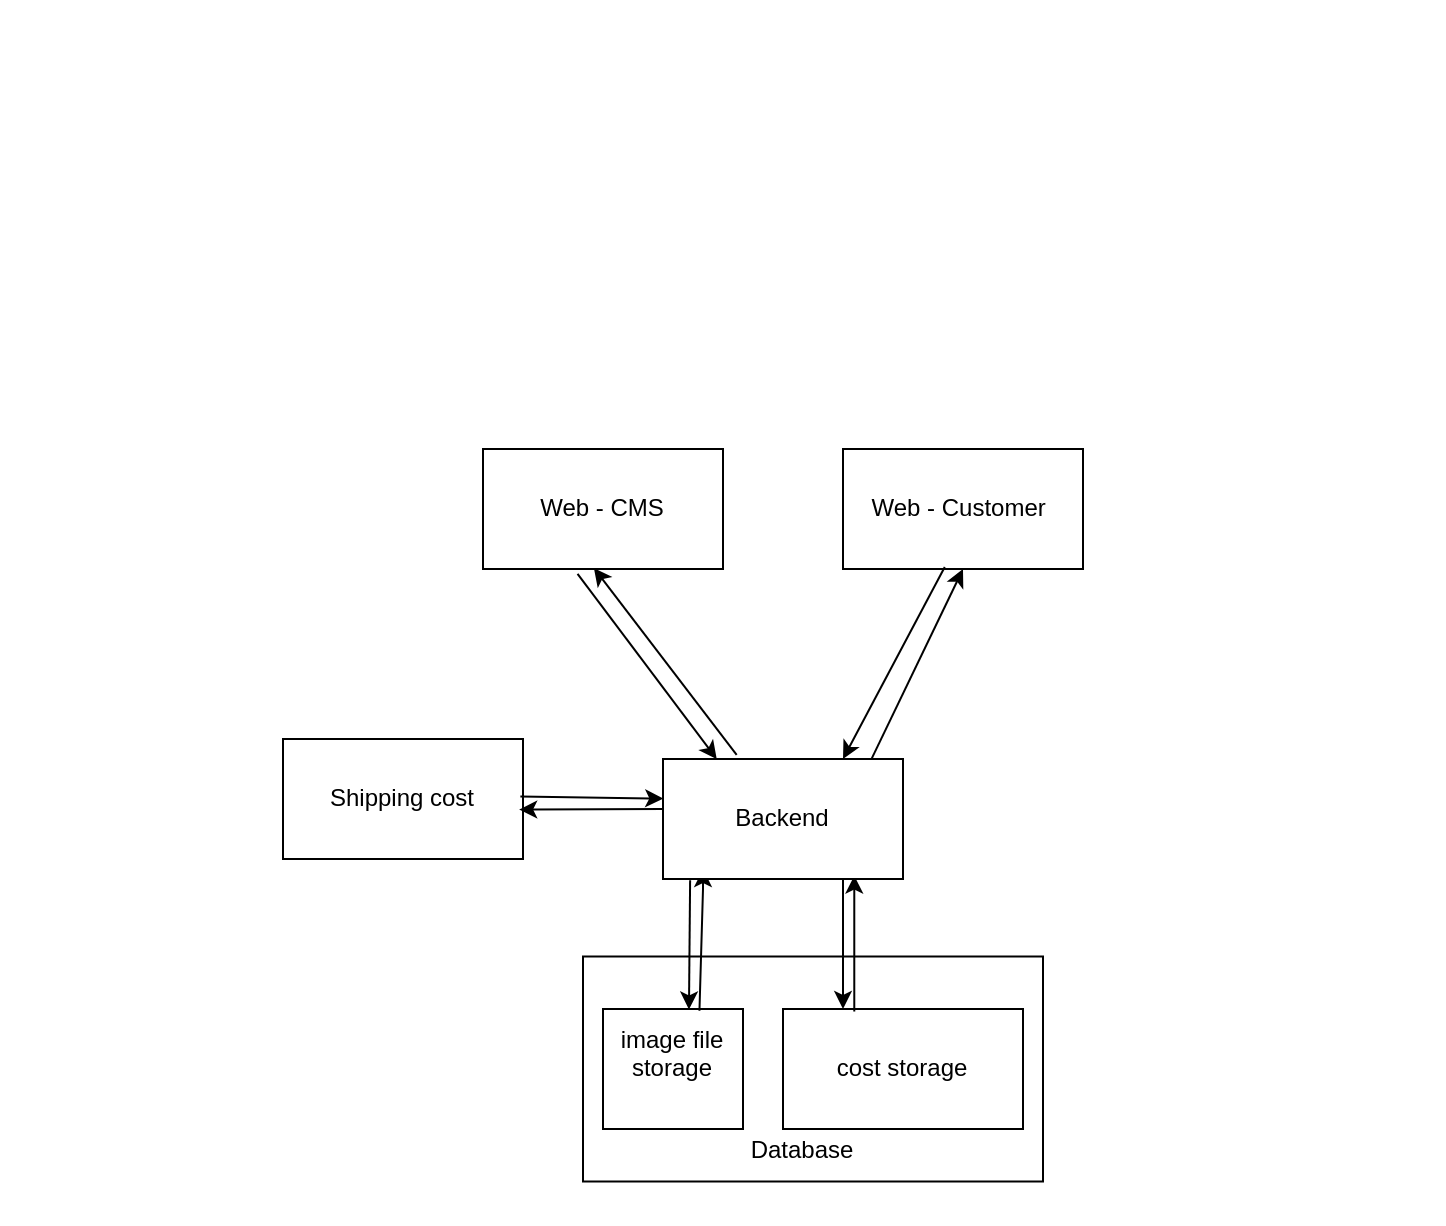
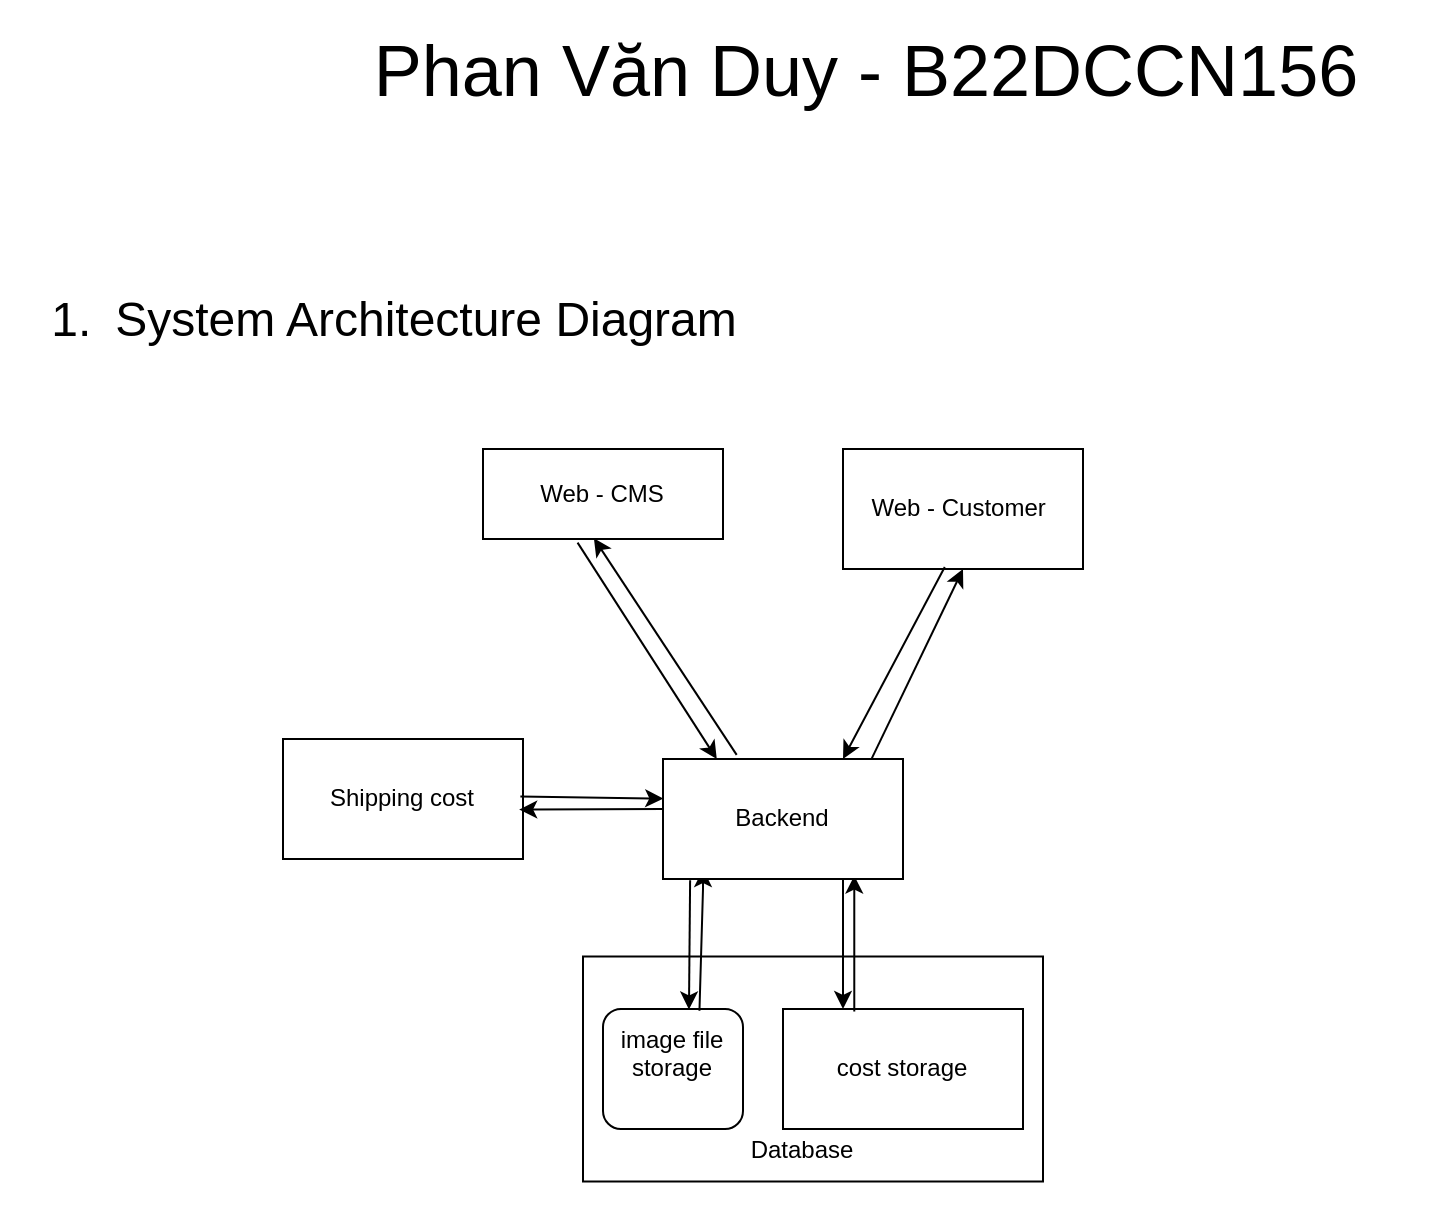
node "Phan Văn Duy - B22DCCN156": added
node "1. System Architecture Diagram": added
node "Web - CMS": size 240x120 -> 240x90
node "image file storage": shape rectangle -> rounded rectangle
